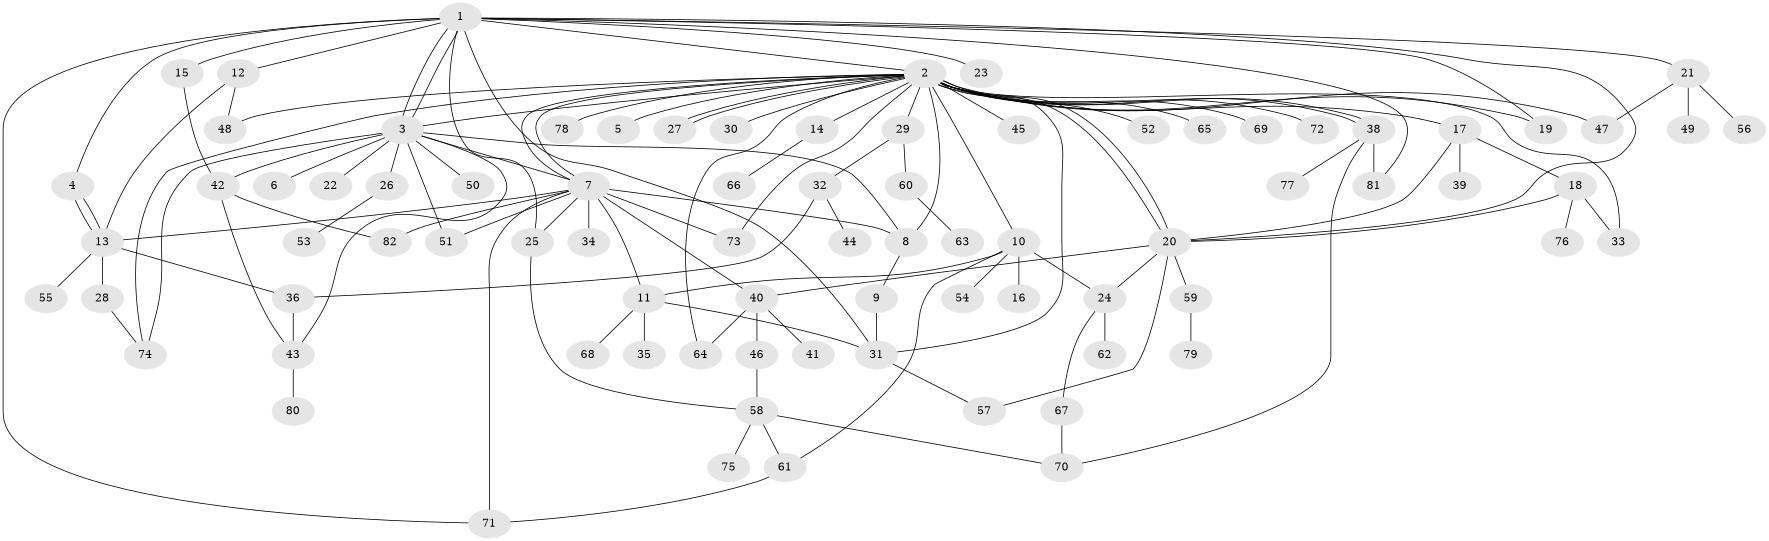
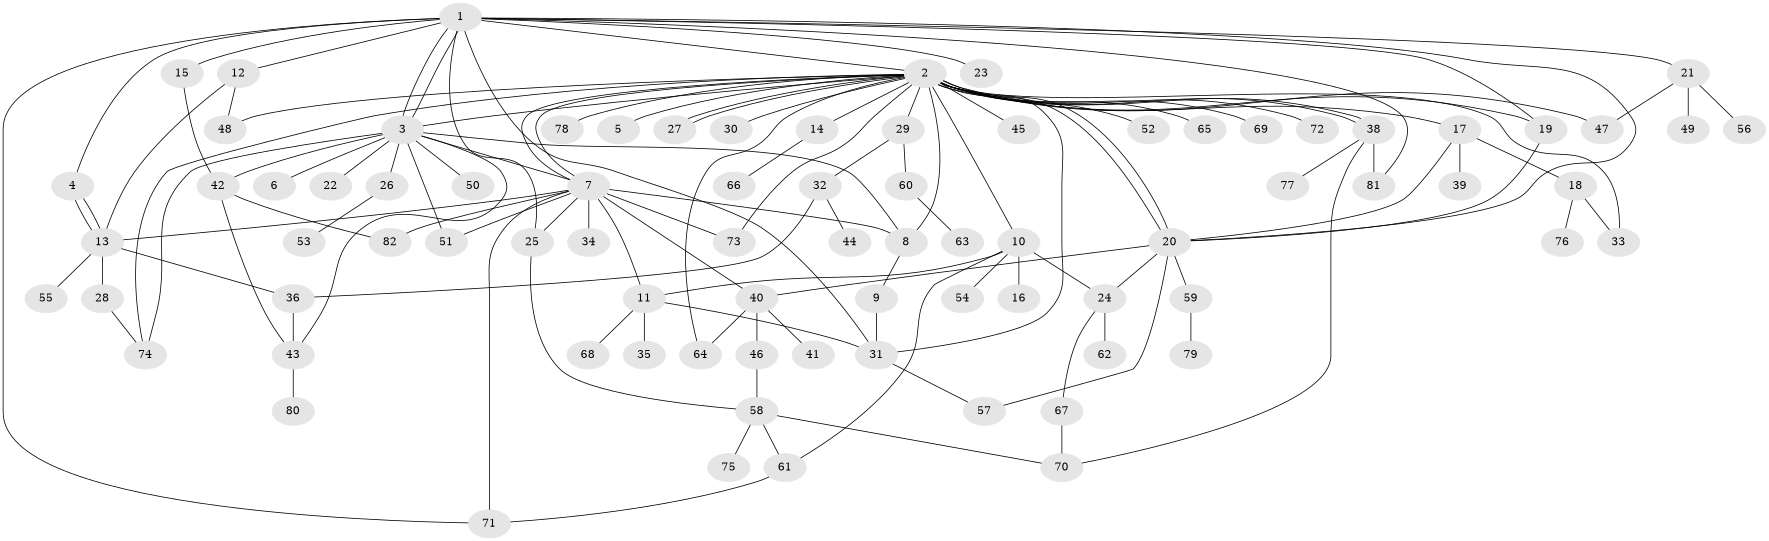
edge "18" -- "20": now "19" -- "20"
